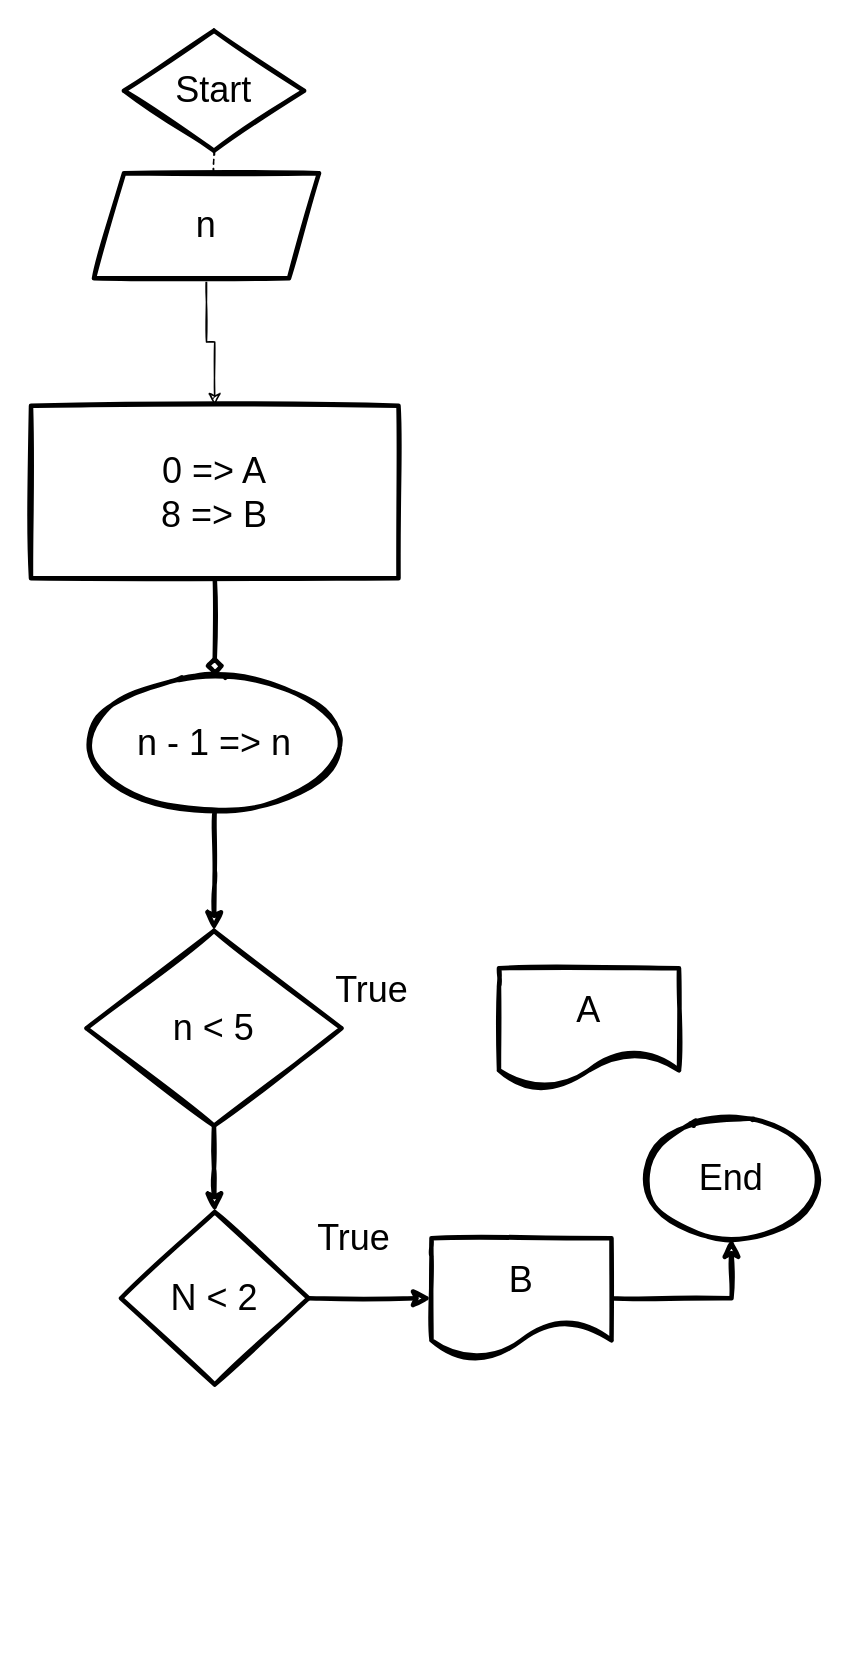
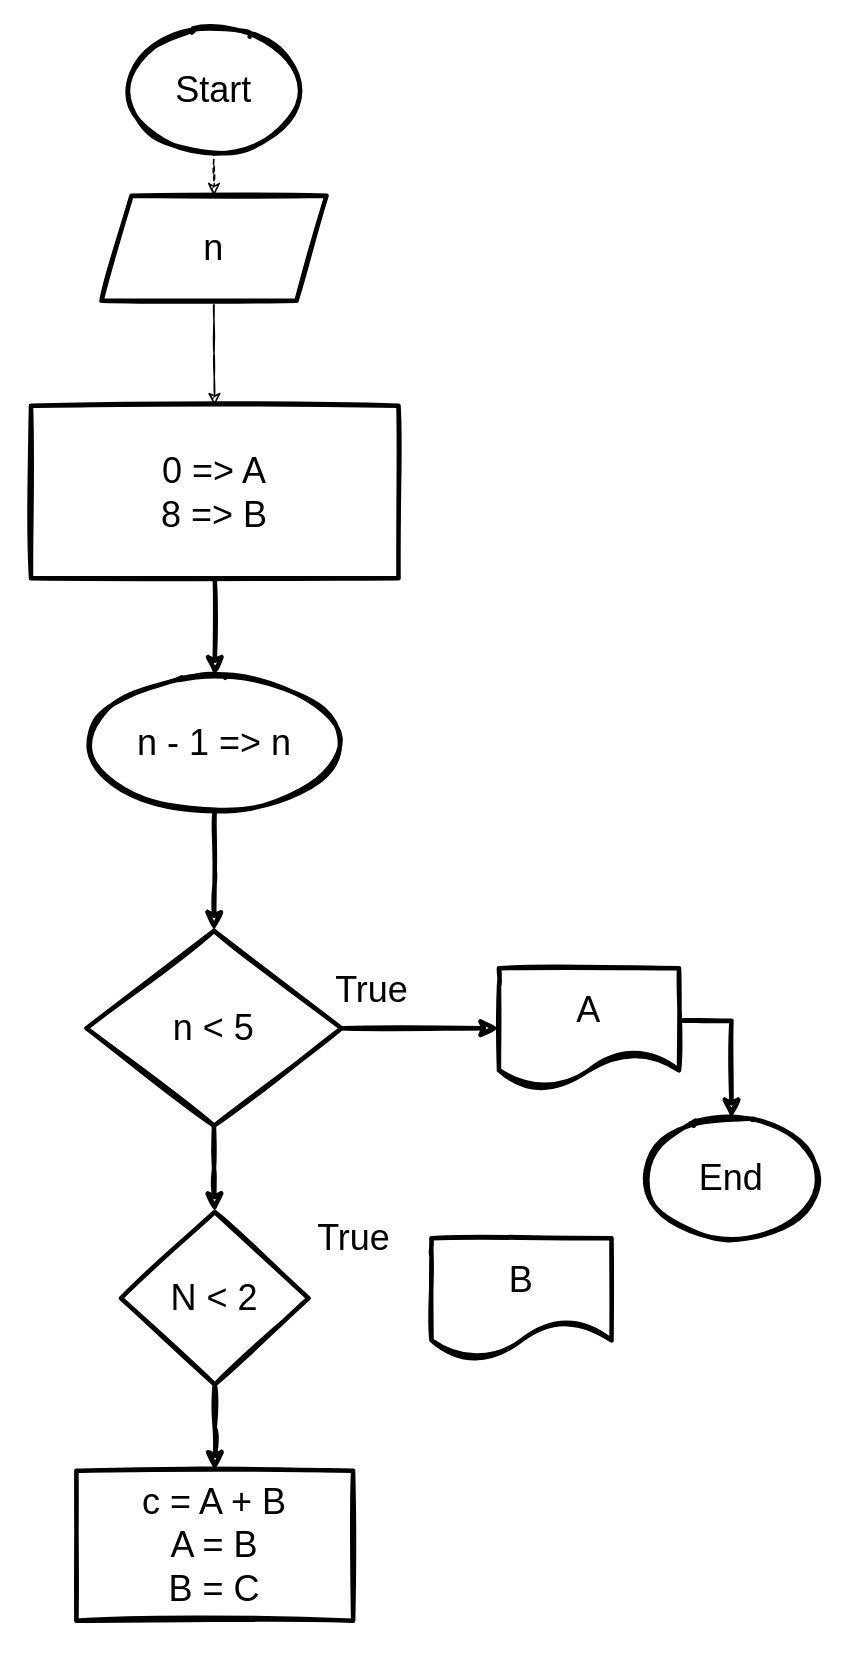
node "Start": shape diamond -> ellipse
node "n": moved (206, 226) -> (214, 248)
edge "0 => A 8 => B" -> "n - 1 => n": arrowhead diamond -> classic
edge "n < 5" -> "A": added
edge "A" -> "End": added
edge "N < 2" -> "B": removed
edge "B" -> "End": removed
edge "N < 2" -> "c = A + B A = B B = C": added
node "c = A + B A = B B = C": added
